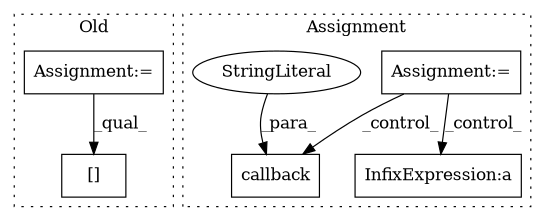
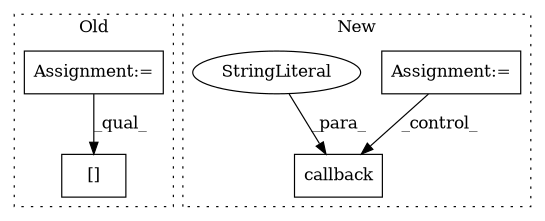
cluster "Assignment": label "Assignment" -> "New"
node "InfixExpression:a": removed
